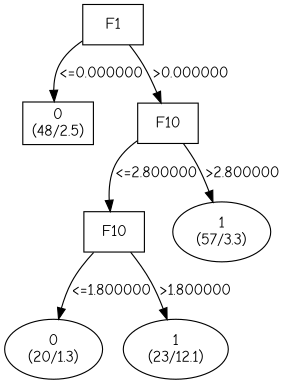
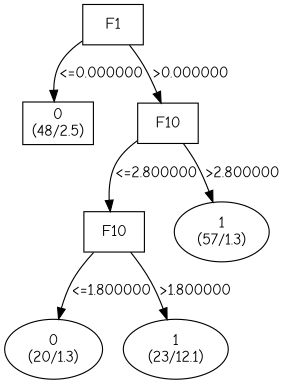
node "1 (57/3.3)": label "1 (57/3.3)" -> "1 (57/1.3)"
